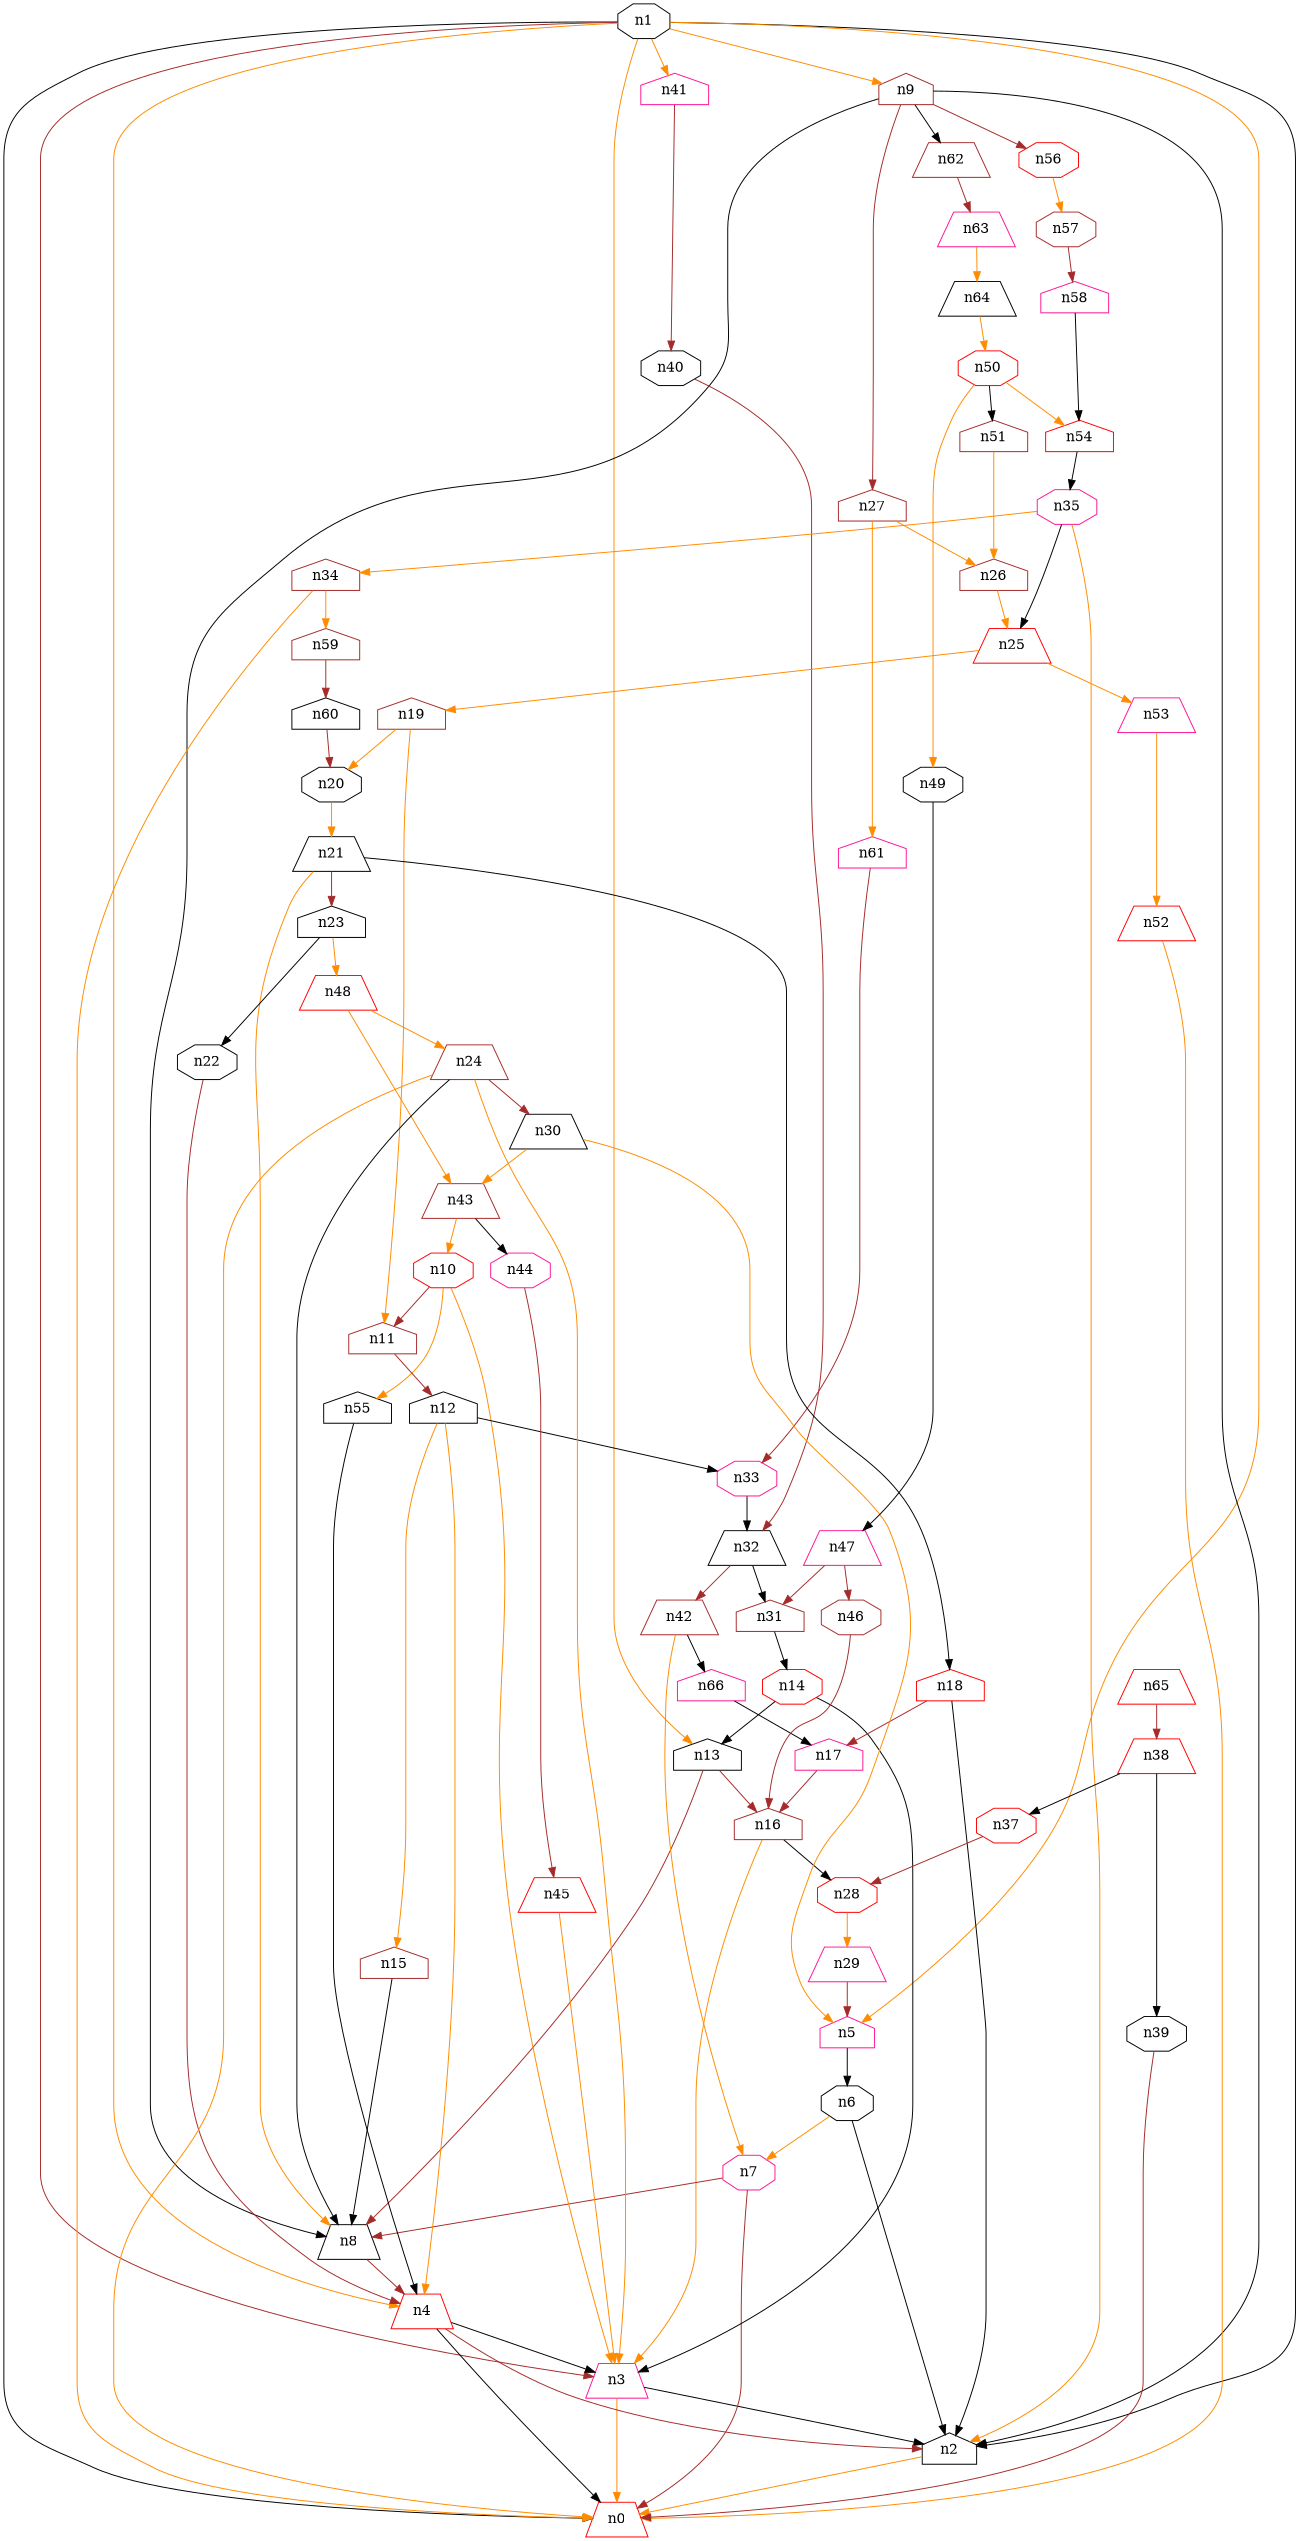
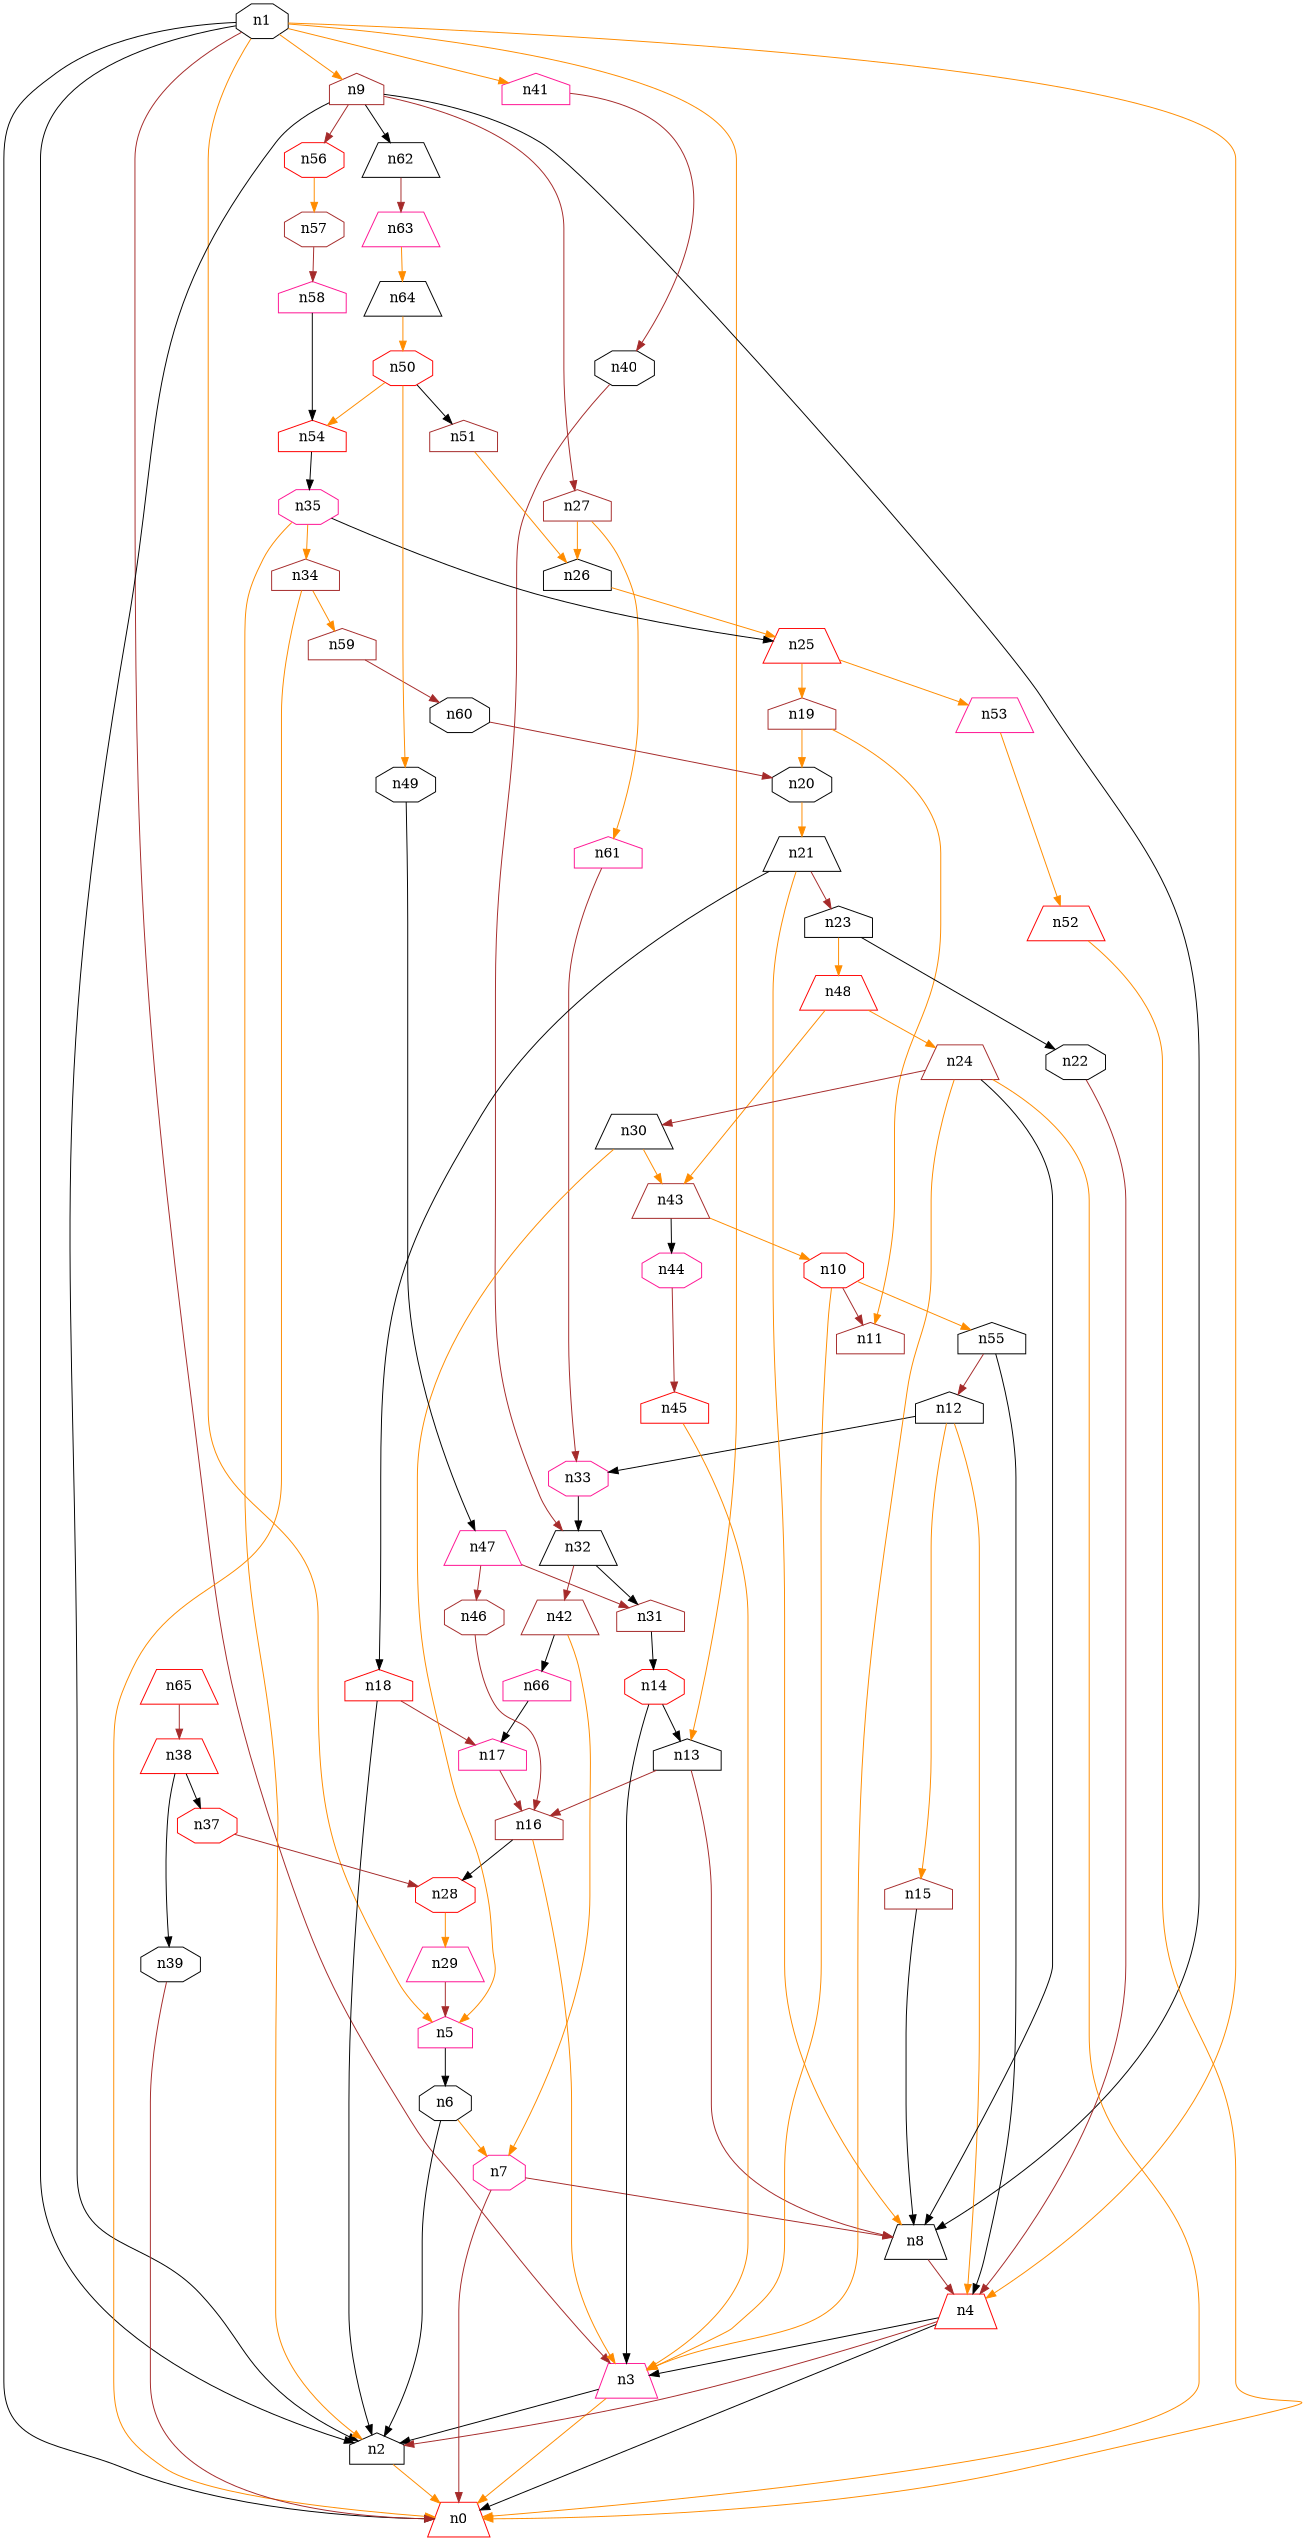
node "n62": color brown -> black
node "n26": color brown -> black
node "n60": shape house -> octagon
edge "n11" -> "n12": now "n55" -> "n12"
node "n45": shape trapezium -> house
